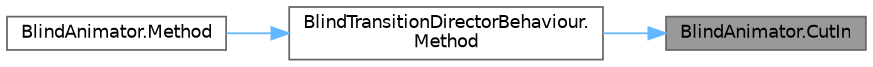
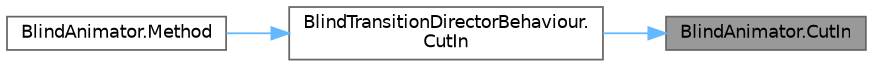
node "BlindTransitionDirectorBehaviour. Method": label "BlindTransitionDirectorBehaviour. Method" -> "BlindTransitionDirectorBehaviour. CutIn"
